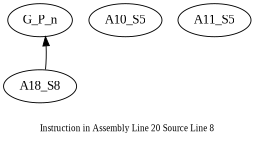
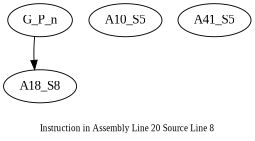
node "A11_S5": label "A11_S5" -> "A41_S5"
edge "A18_S8" -> "G_P_n": reversed
